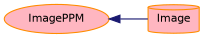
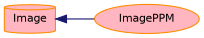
edge "Image" -> "ImagePPM": reversed
